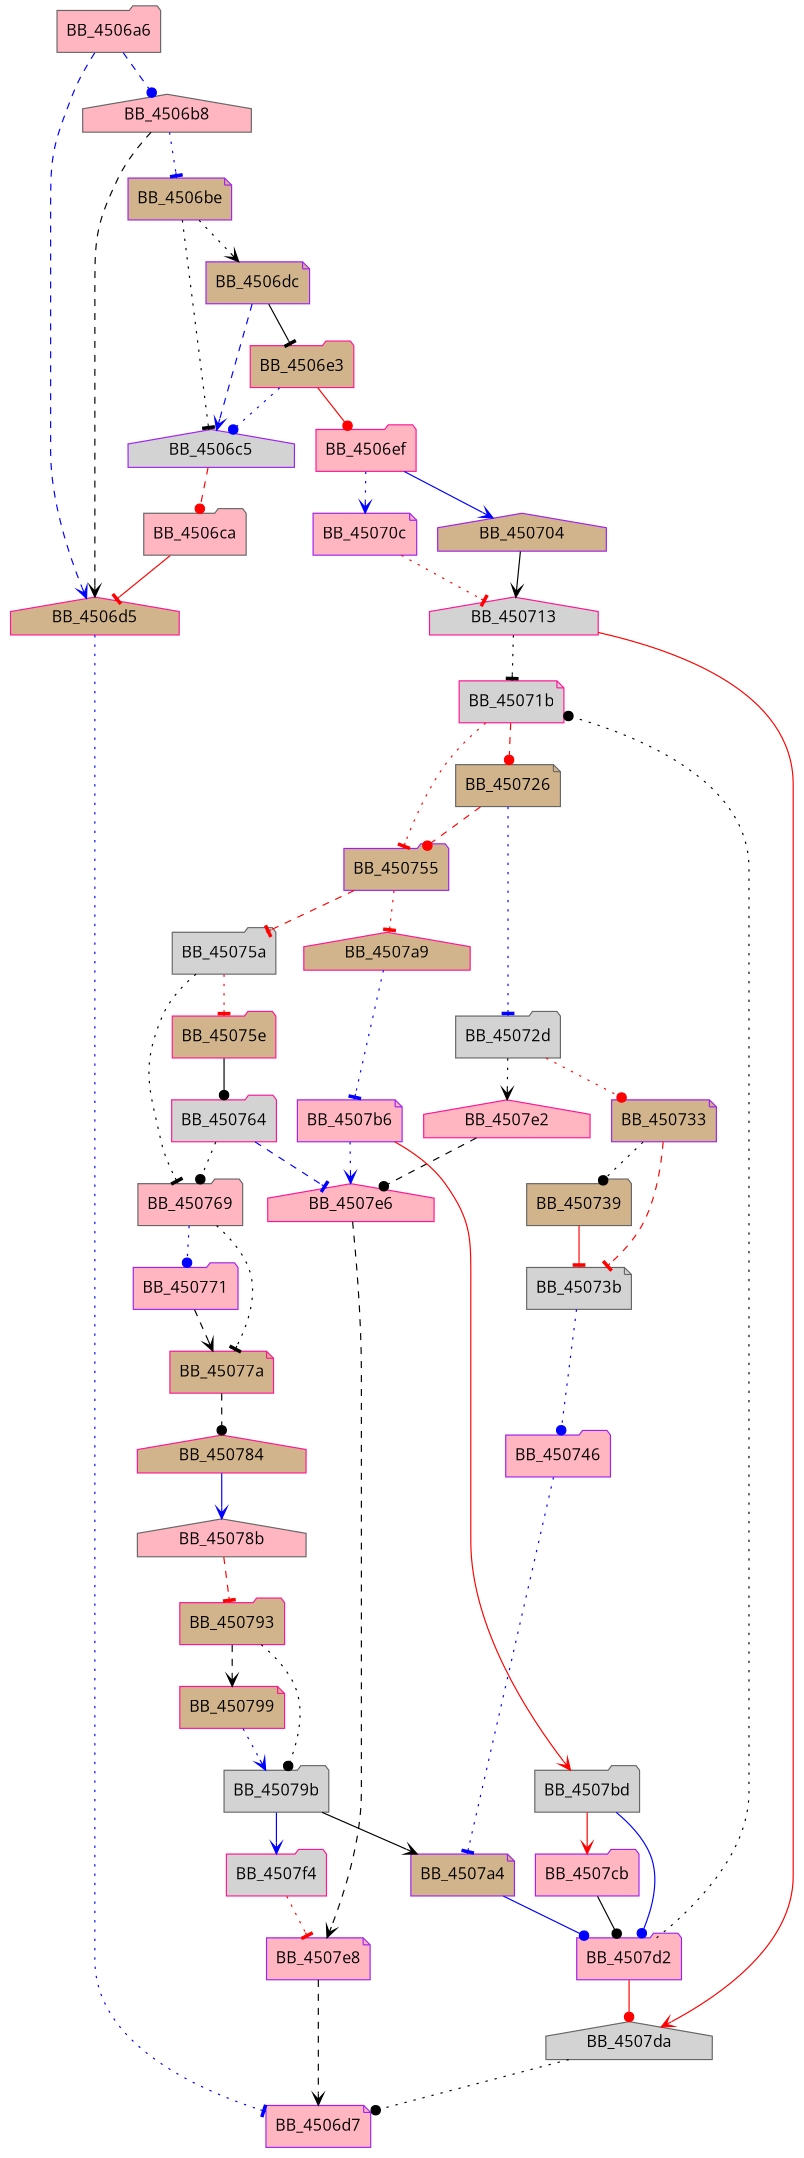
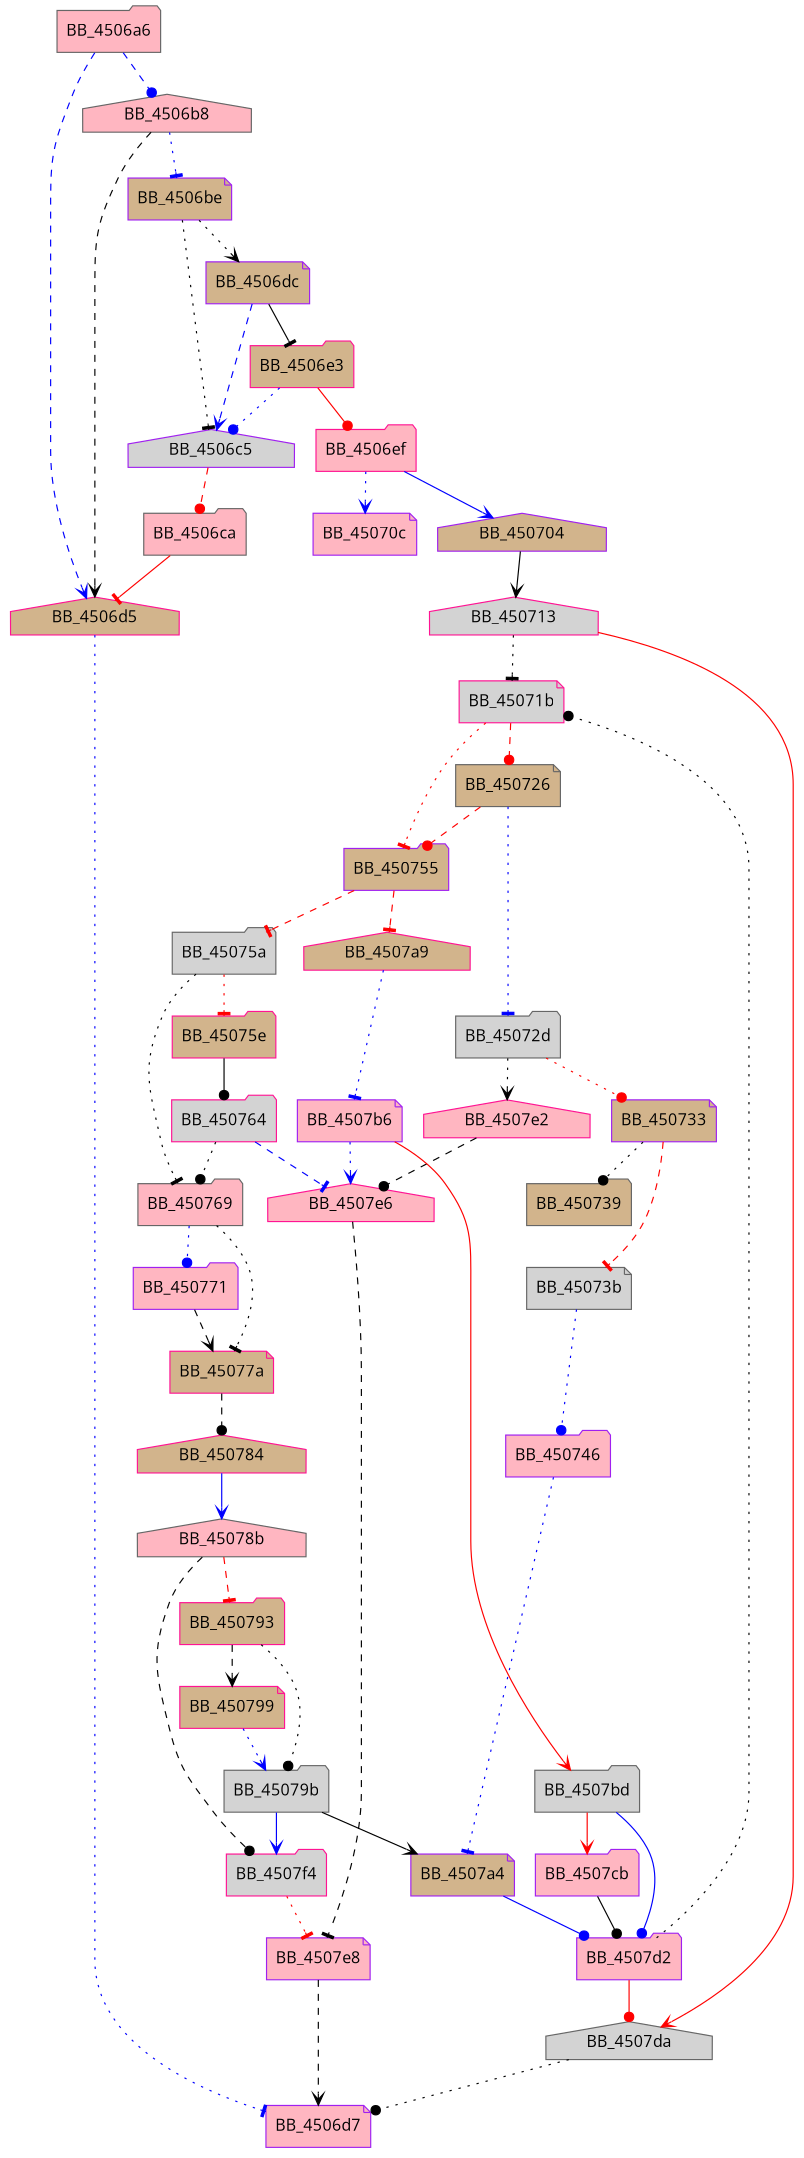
edge "BB_45070c" -> "BB_450713": removed
edge "BB_450755" -> "BB_4507a9": style dotted -> dashed
edge "BB_450739" -> "BB_45073b": removed
edge "BB_4507e6" -> "BB_4507e8": arrowhead vee -> tee
edge "BB_45078b" -> "BB_4507f4": added
